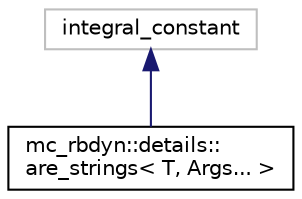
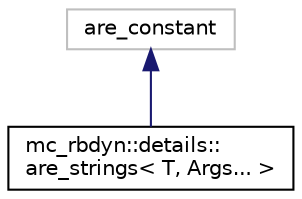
node "integral_constant": label "integral_constant" -> "are_constant"
